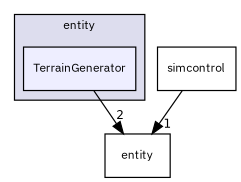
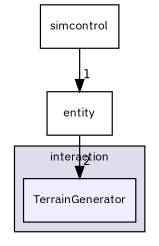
cluster "entity": label "entity" -> "interaction"
edge "TerrainGenerator" -> "entity": reversed
